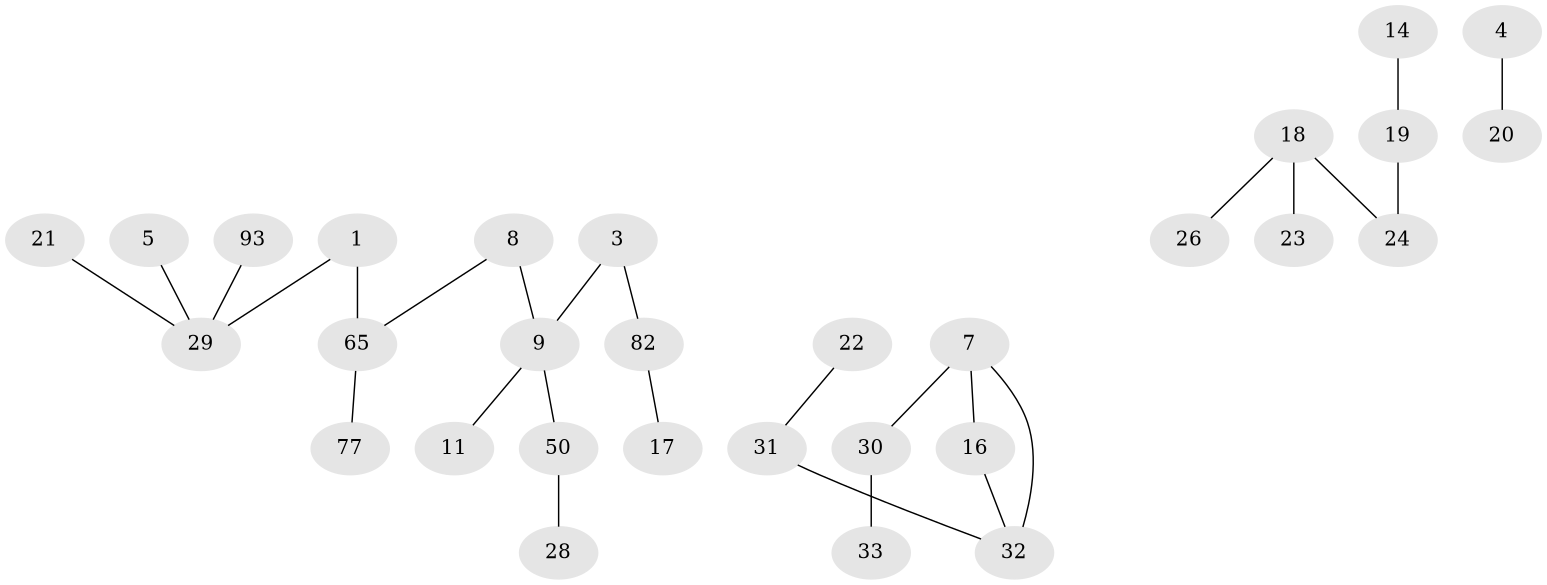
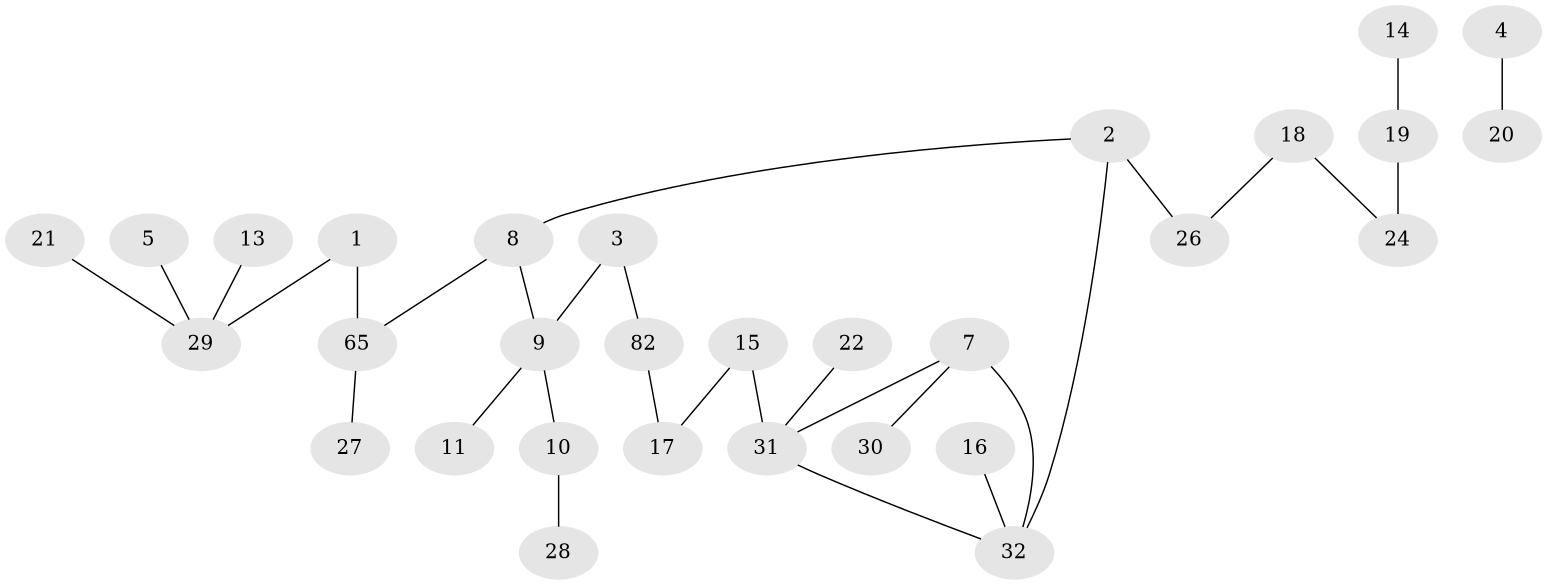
node "2": added
node "93": label "93" -> "13"
node "23": removed
node "15": added
edge "7" -- "16": now "7" -- "31"
node "77": label "77" -> "27"
node "50": label "50" -> "10"
node "33": removed
